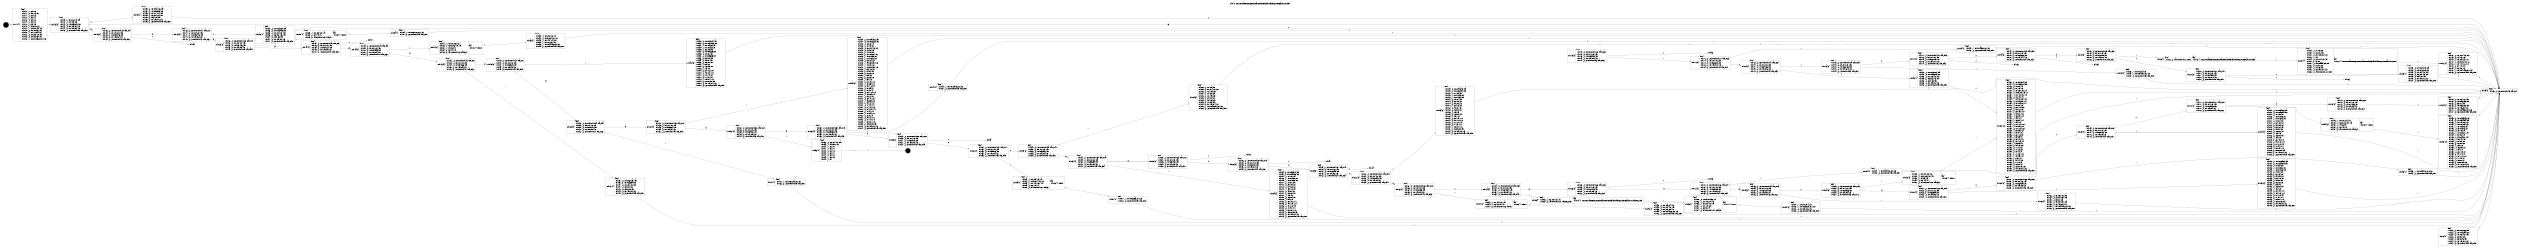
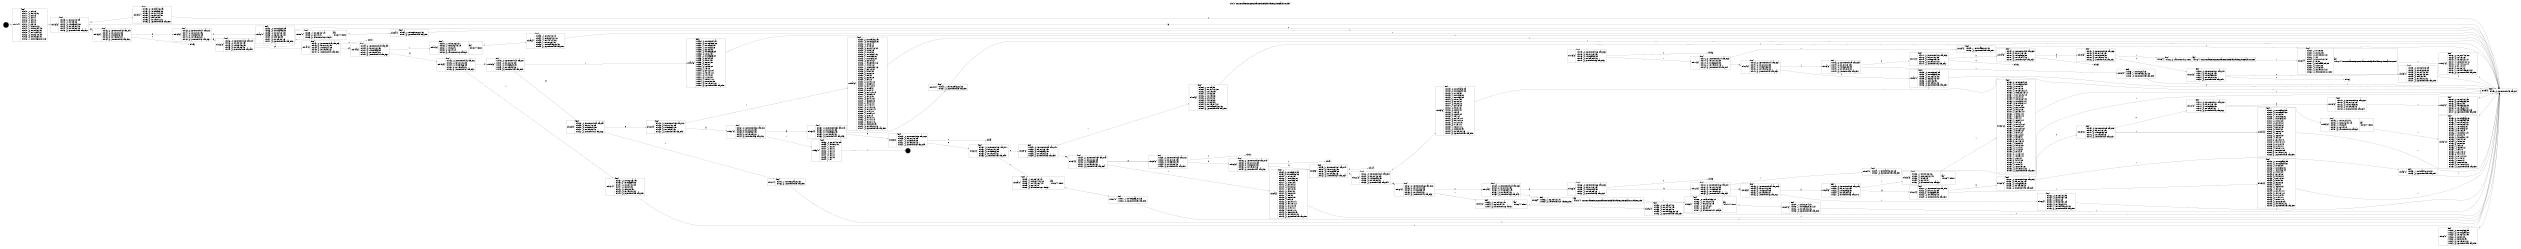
edge "0x401ab2 [27]" -> "0x401b3c [163]": now "0x401ab2 [27]" -> "0x401ff0 [5]"
